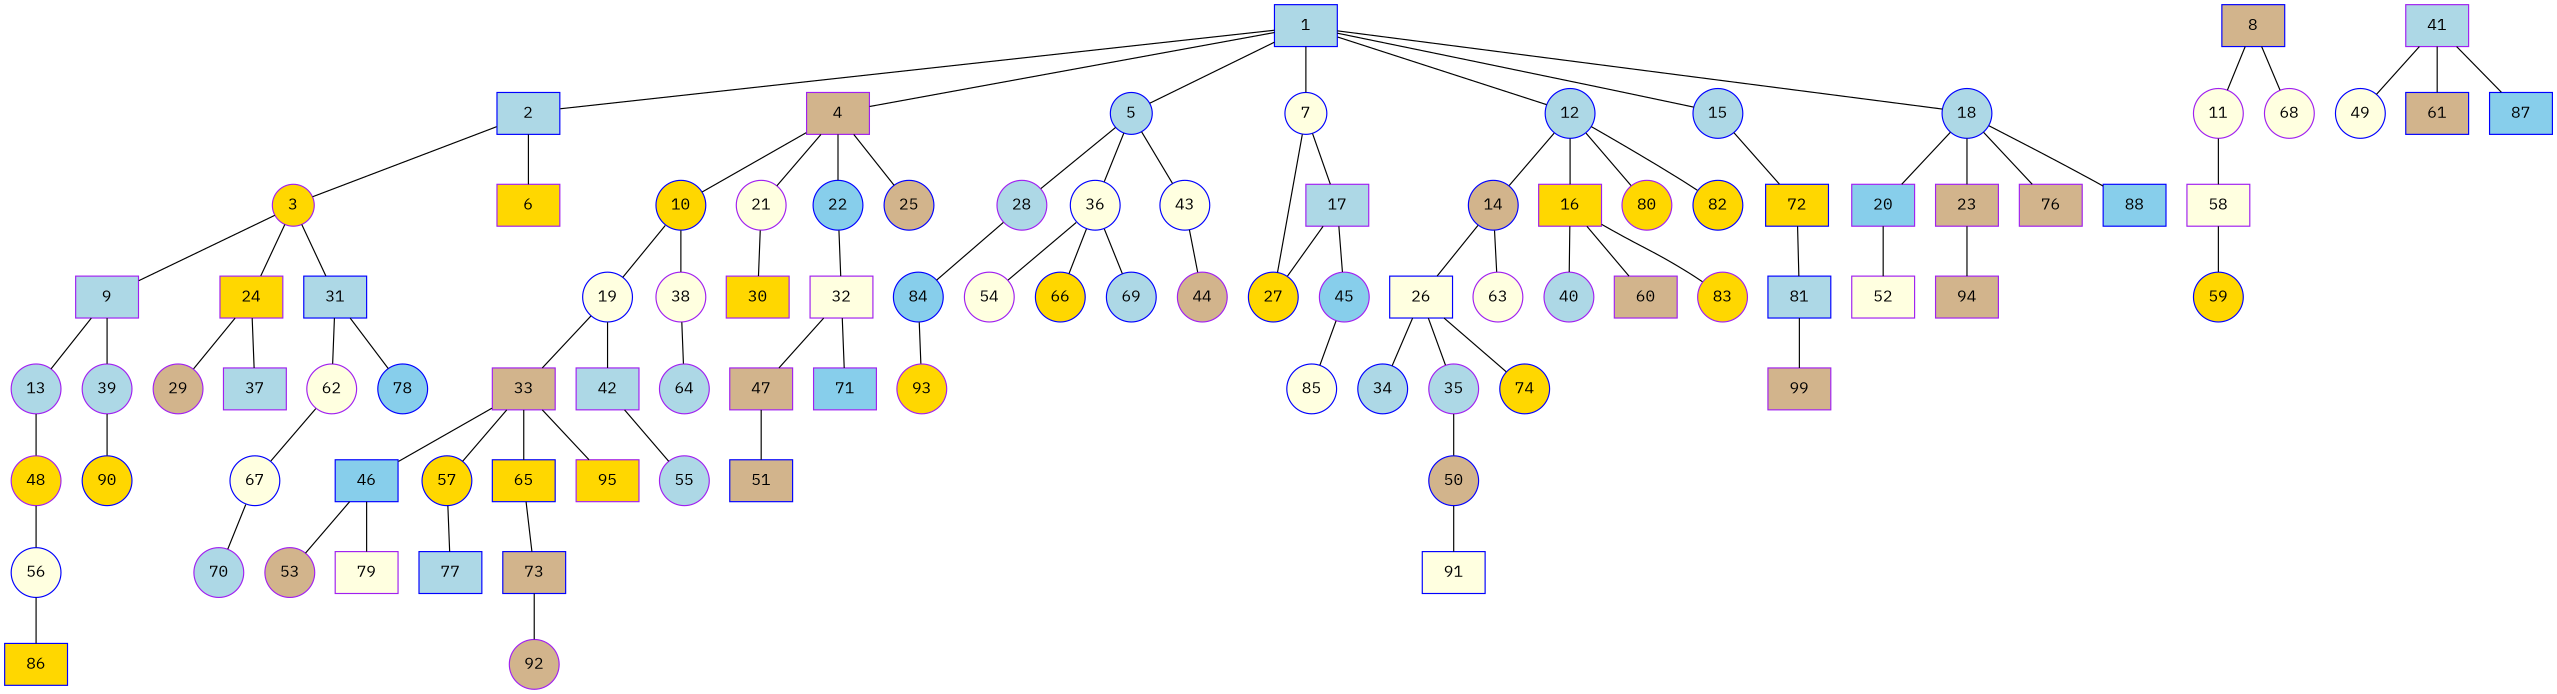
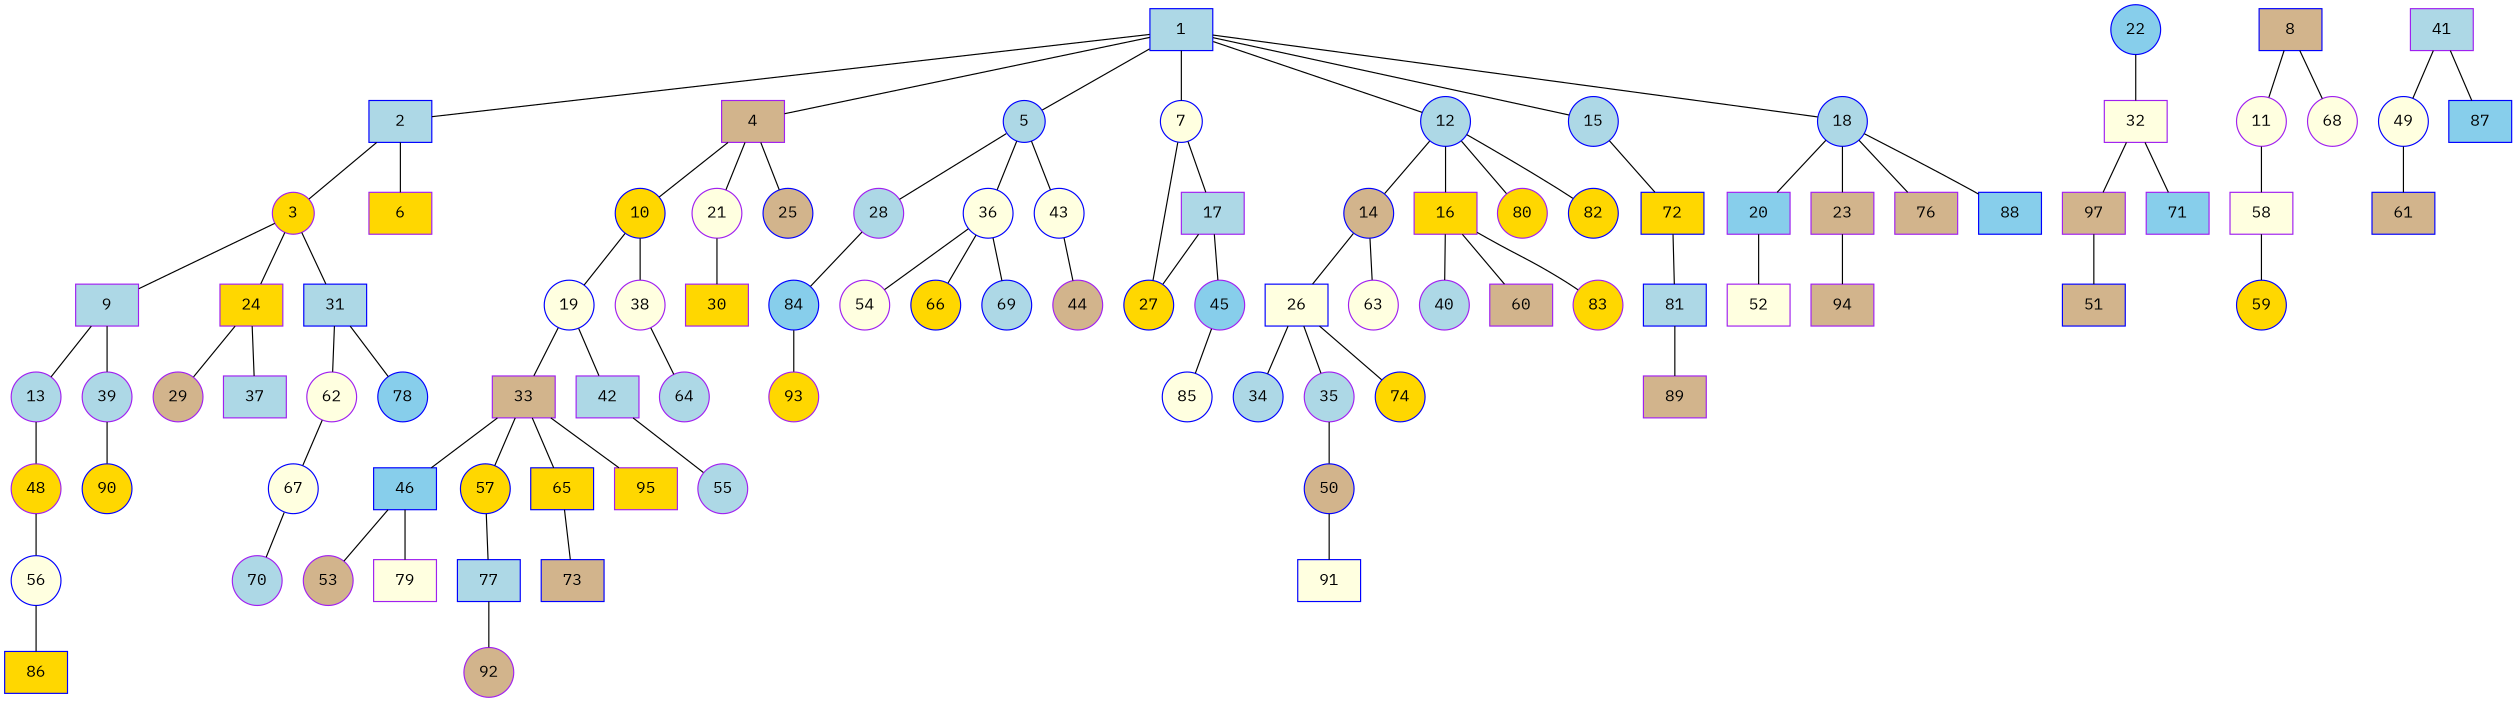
edge "41" -- "61": now "49" -- "61"
edge "4" -- "22": removed
node "47": label "47" -> "97"
node "99": label "99" -> "89"
edge "73" -- "92": now "77" -- "92"
